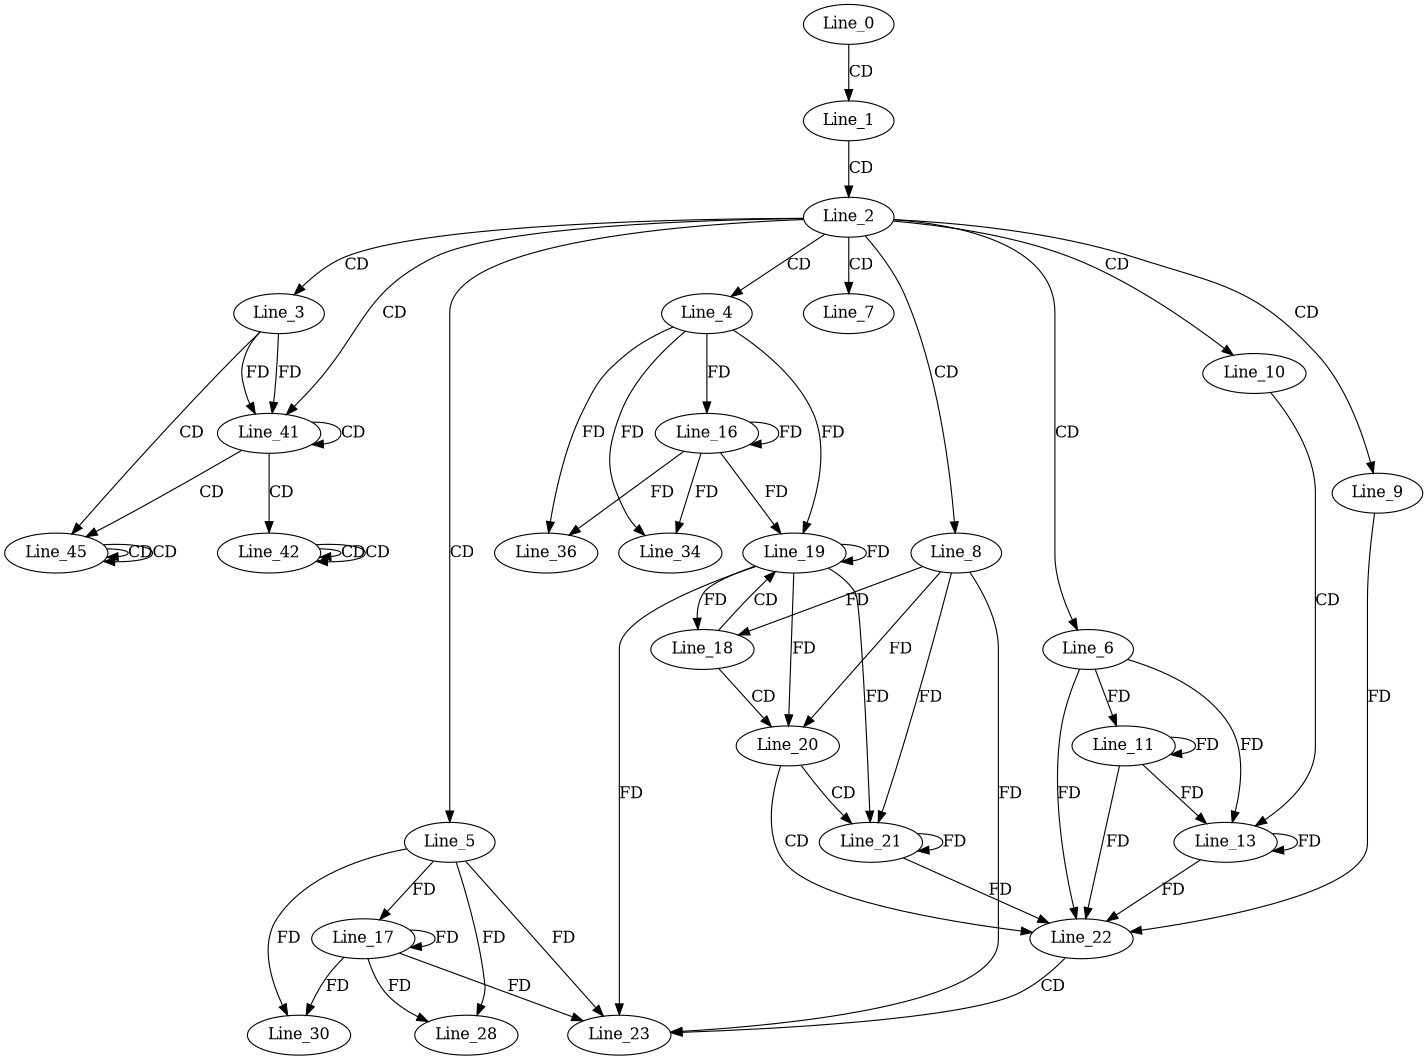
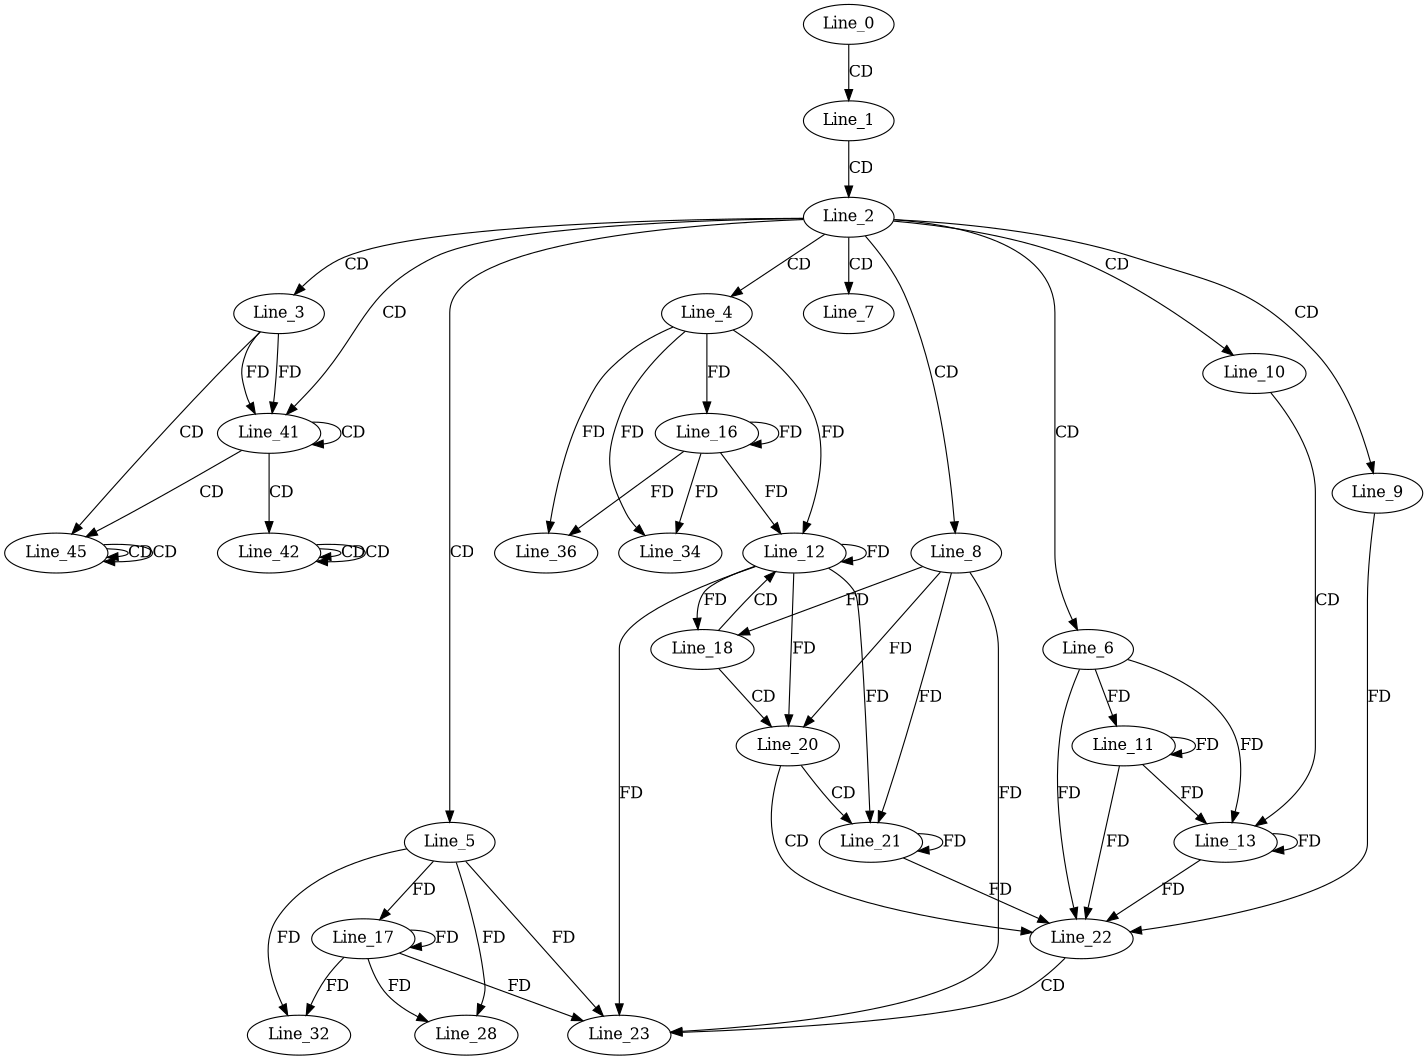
node "Line_19": label "Line_19" -> "Line_12"
node "Line_30": label "Line_30" -> "Line_32"
